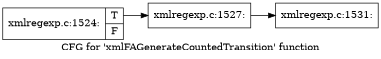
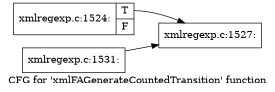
edge "xmlregexp.c:1527:" -> "xmlregexp.c:1531:": reversed
